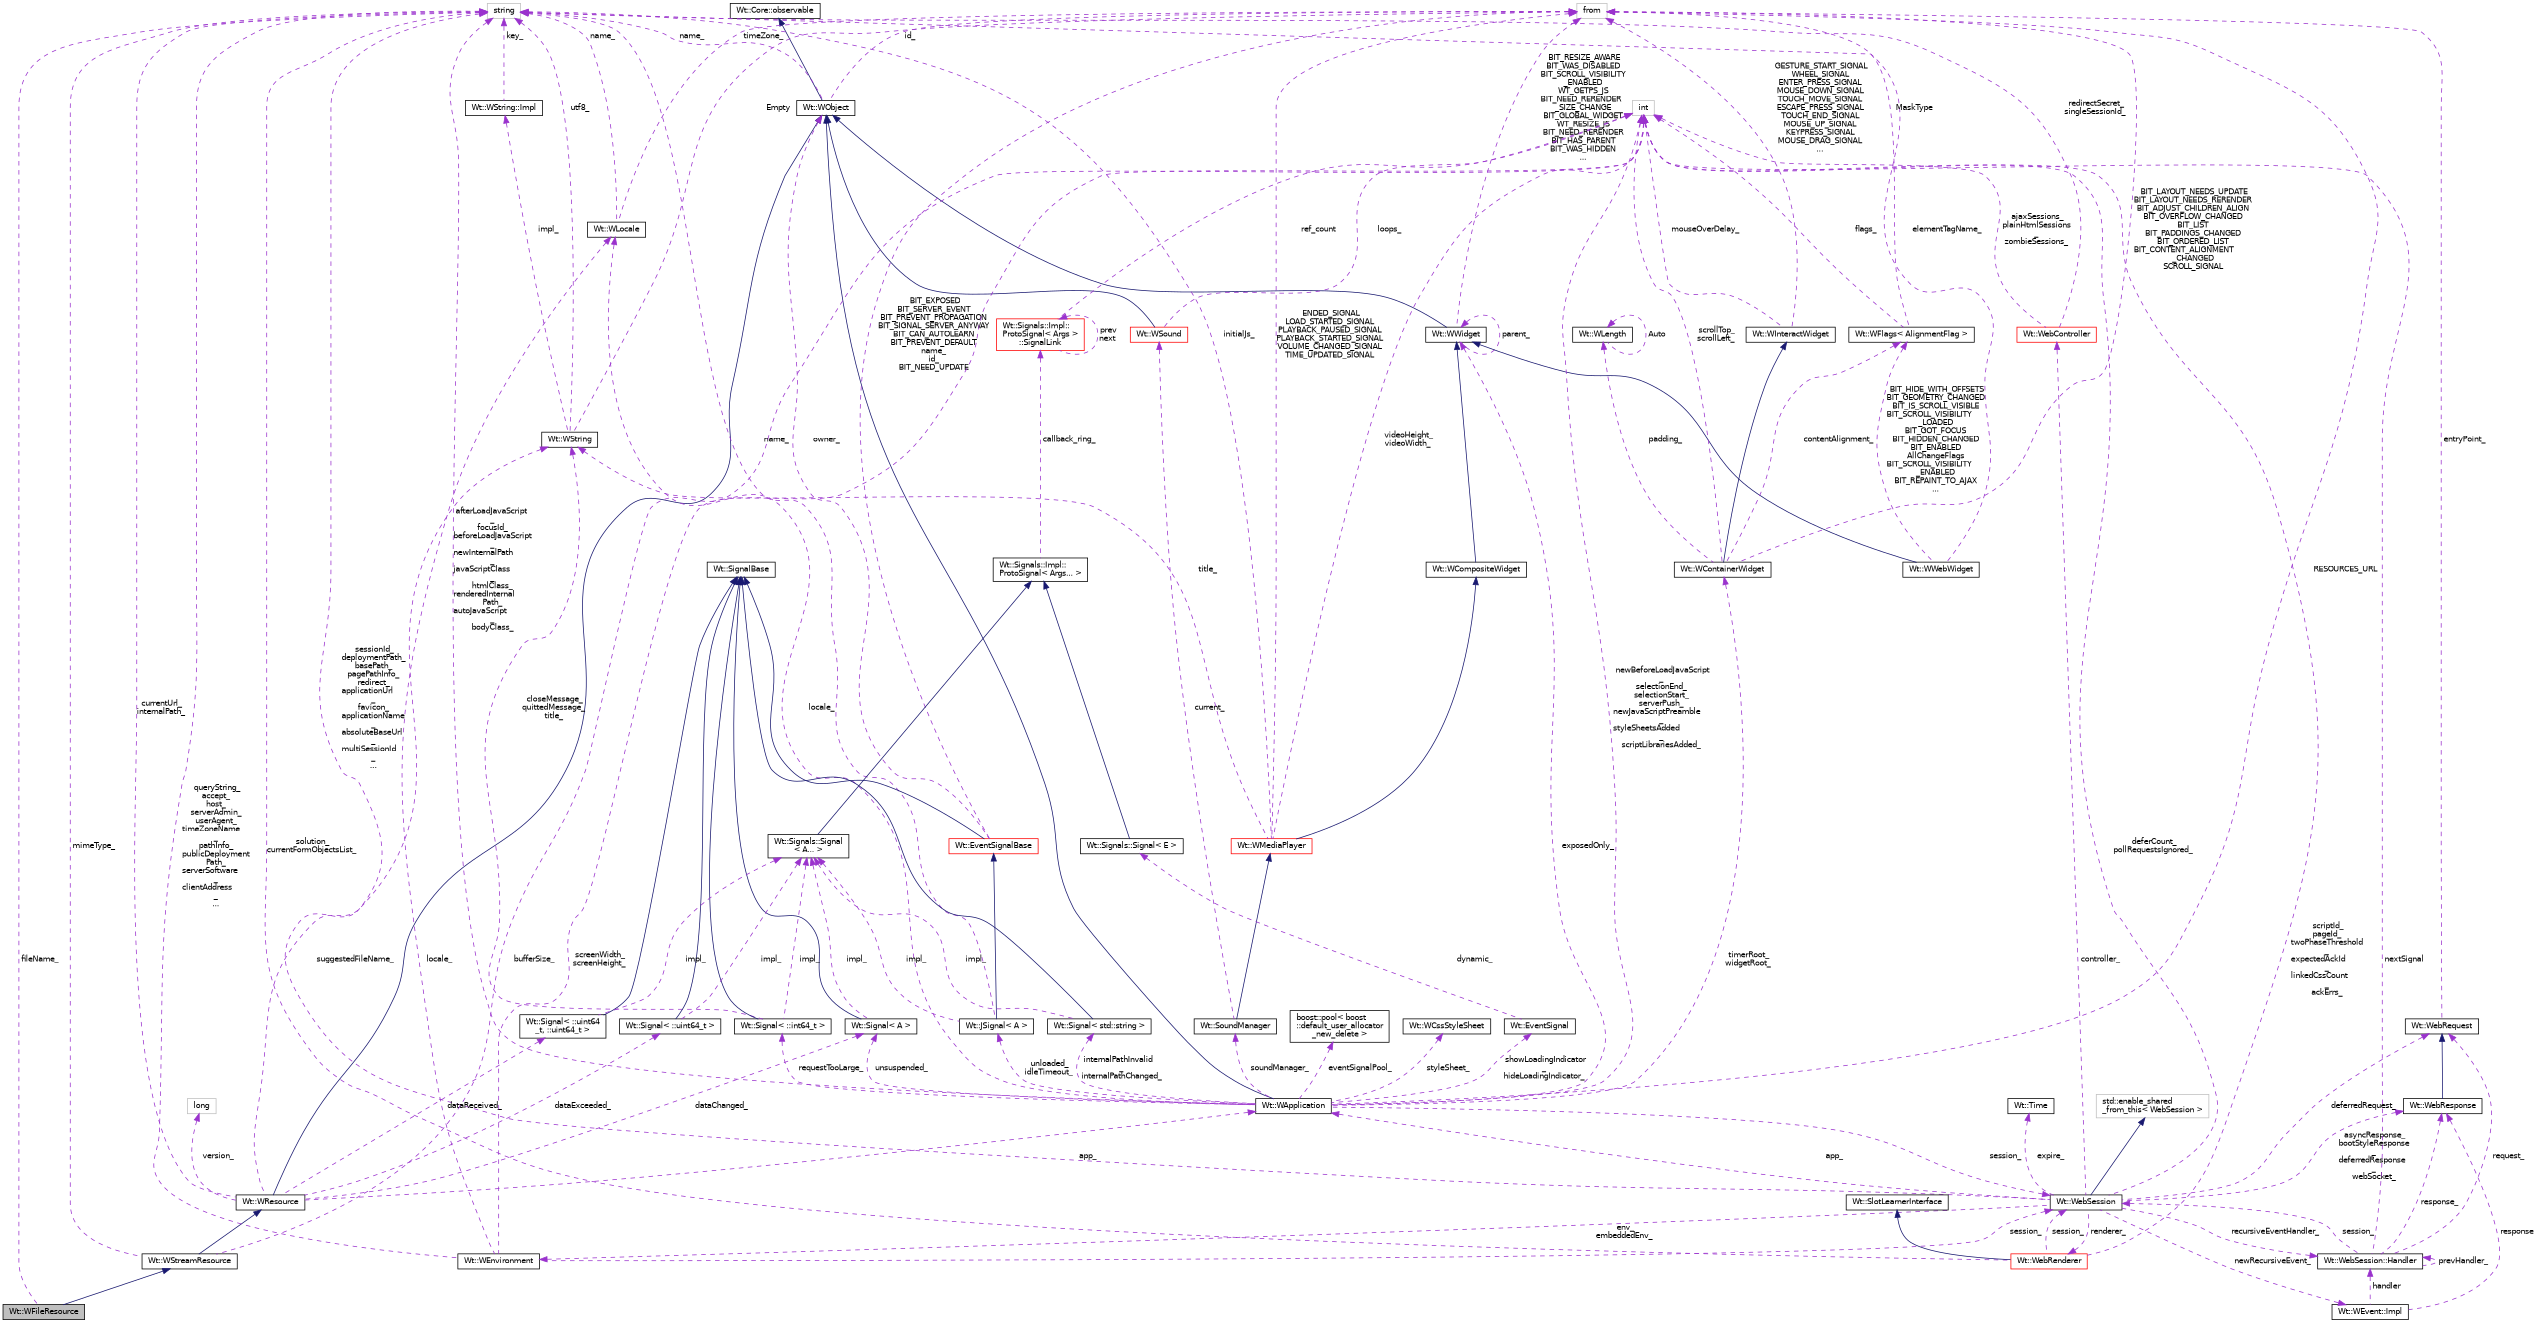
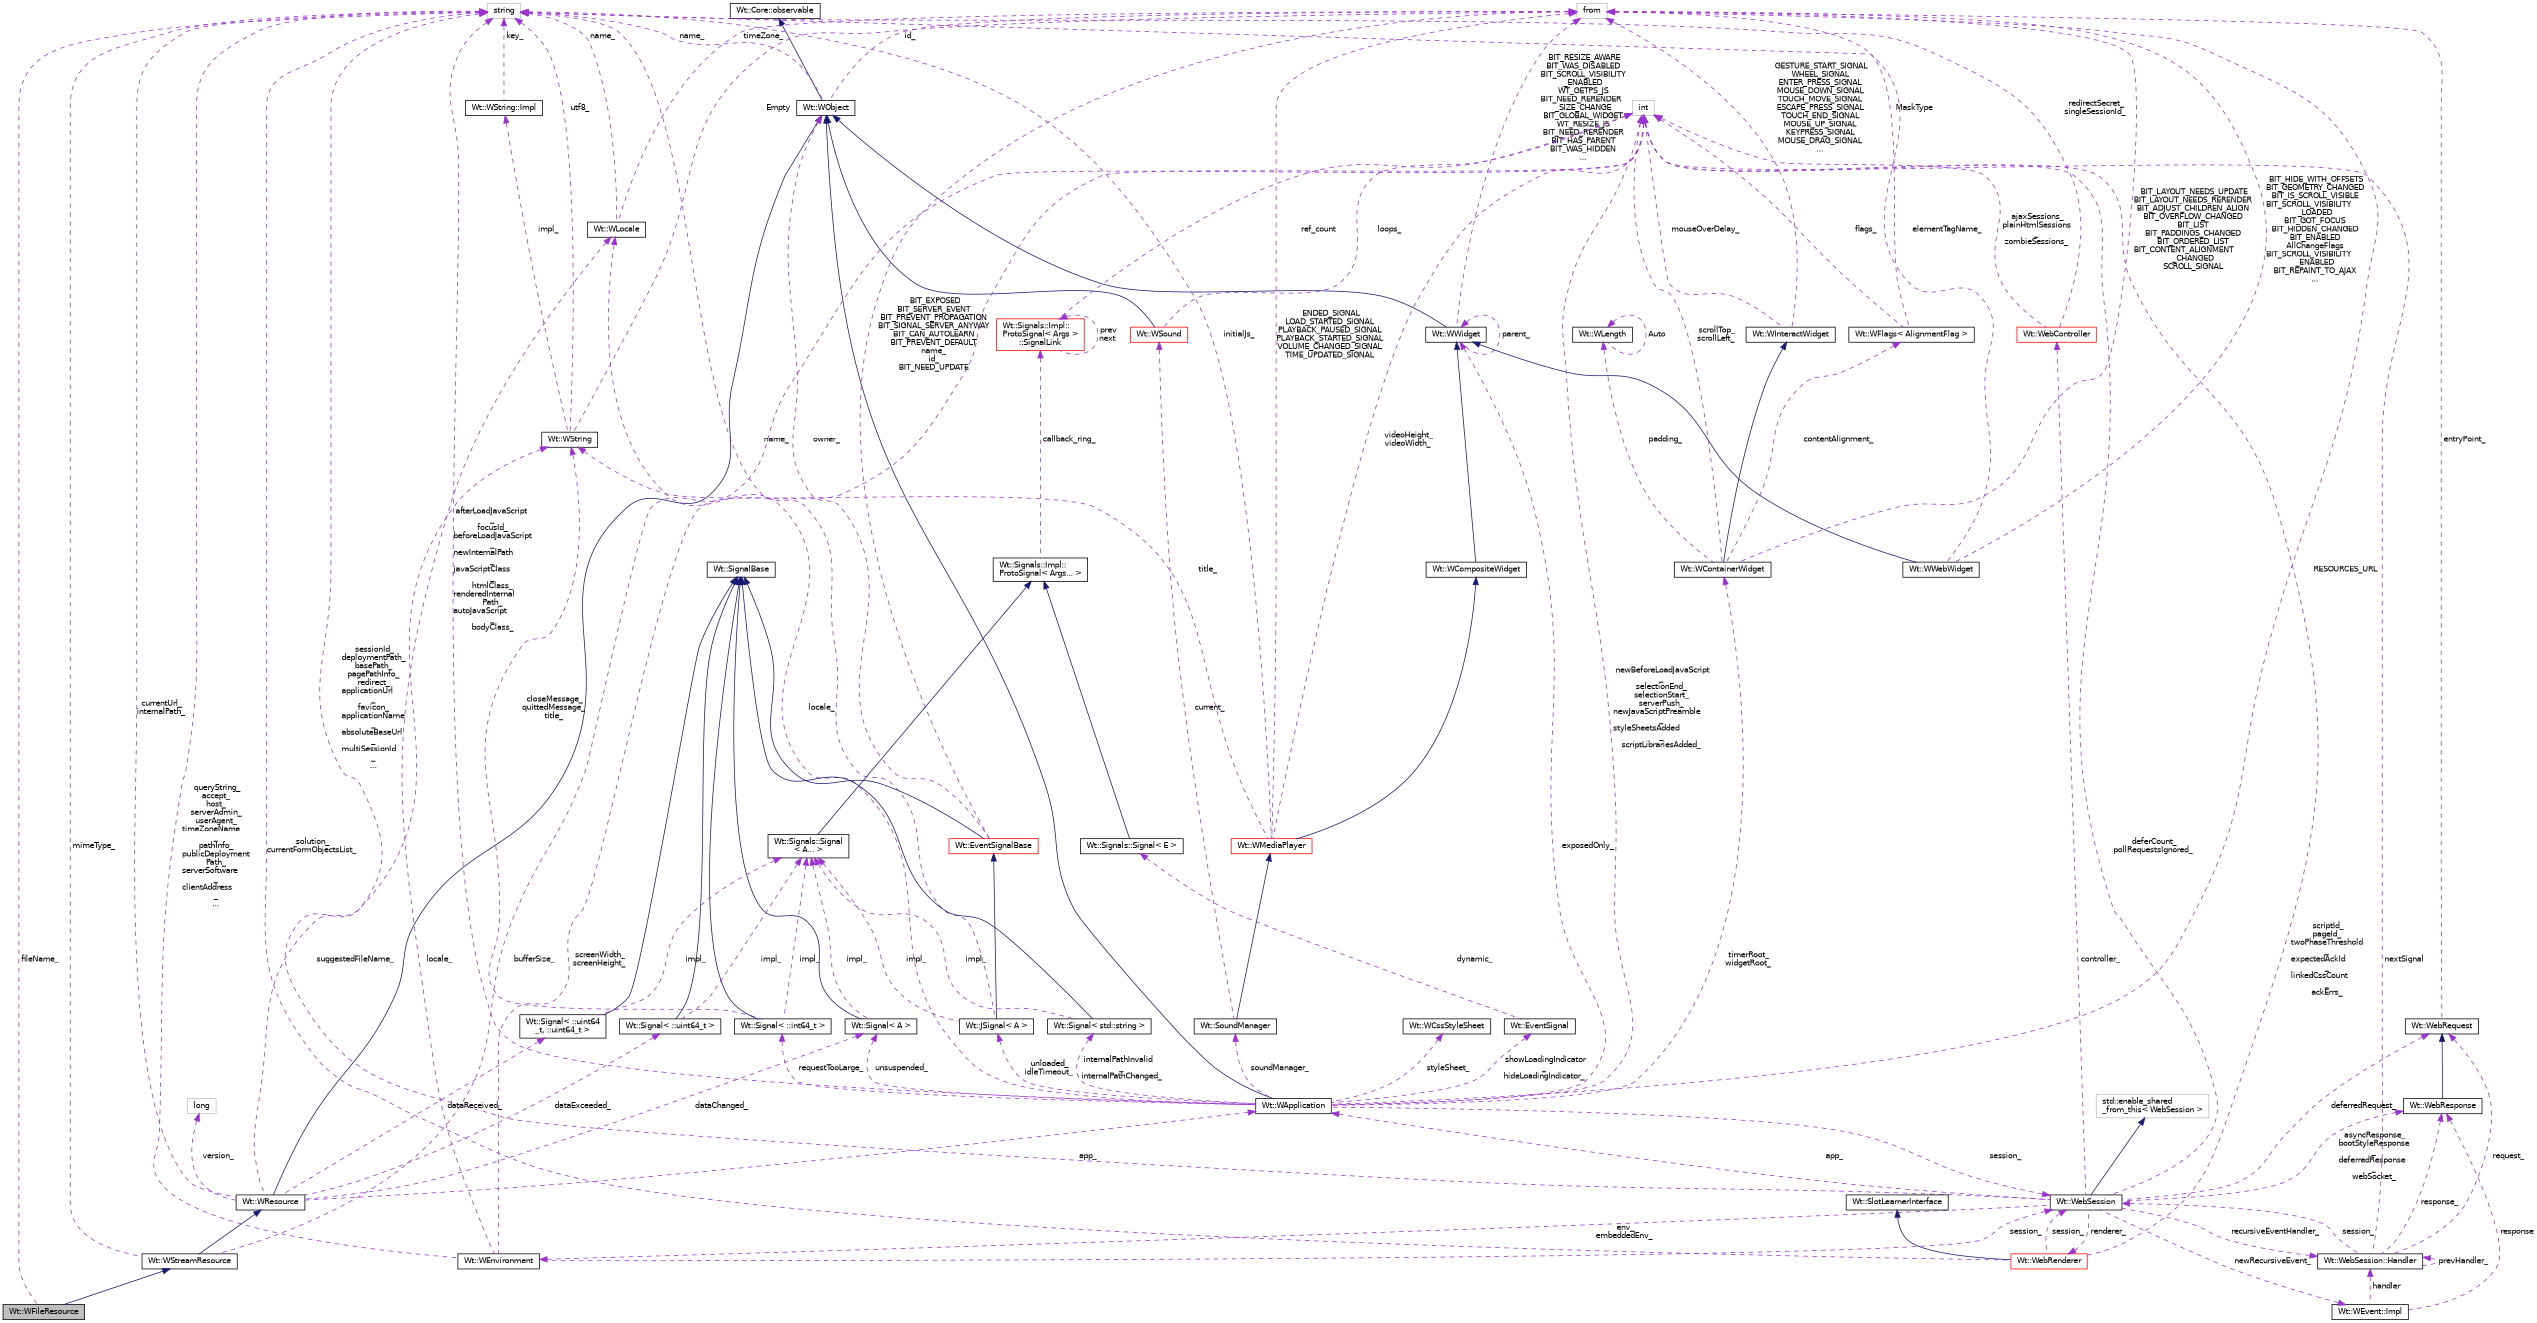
edge "Wt::WWebWidget" -> "Wt::WFlags< AlignmentFlag >": now "Wt::WWebWidget" -> "from"
node "boost::pool< boost ::default_user_allocator _new_delete >": removed
node "Wt::Time": removed
